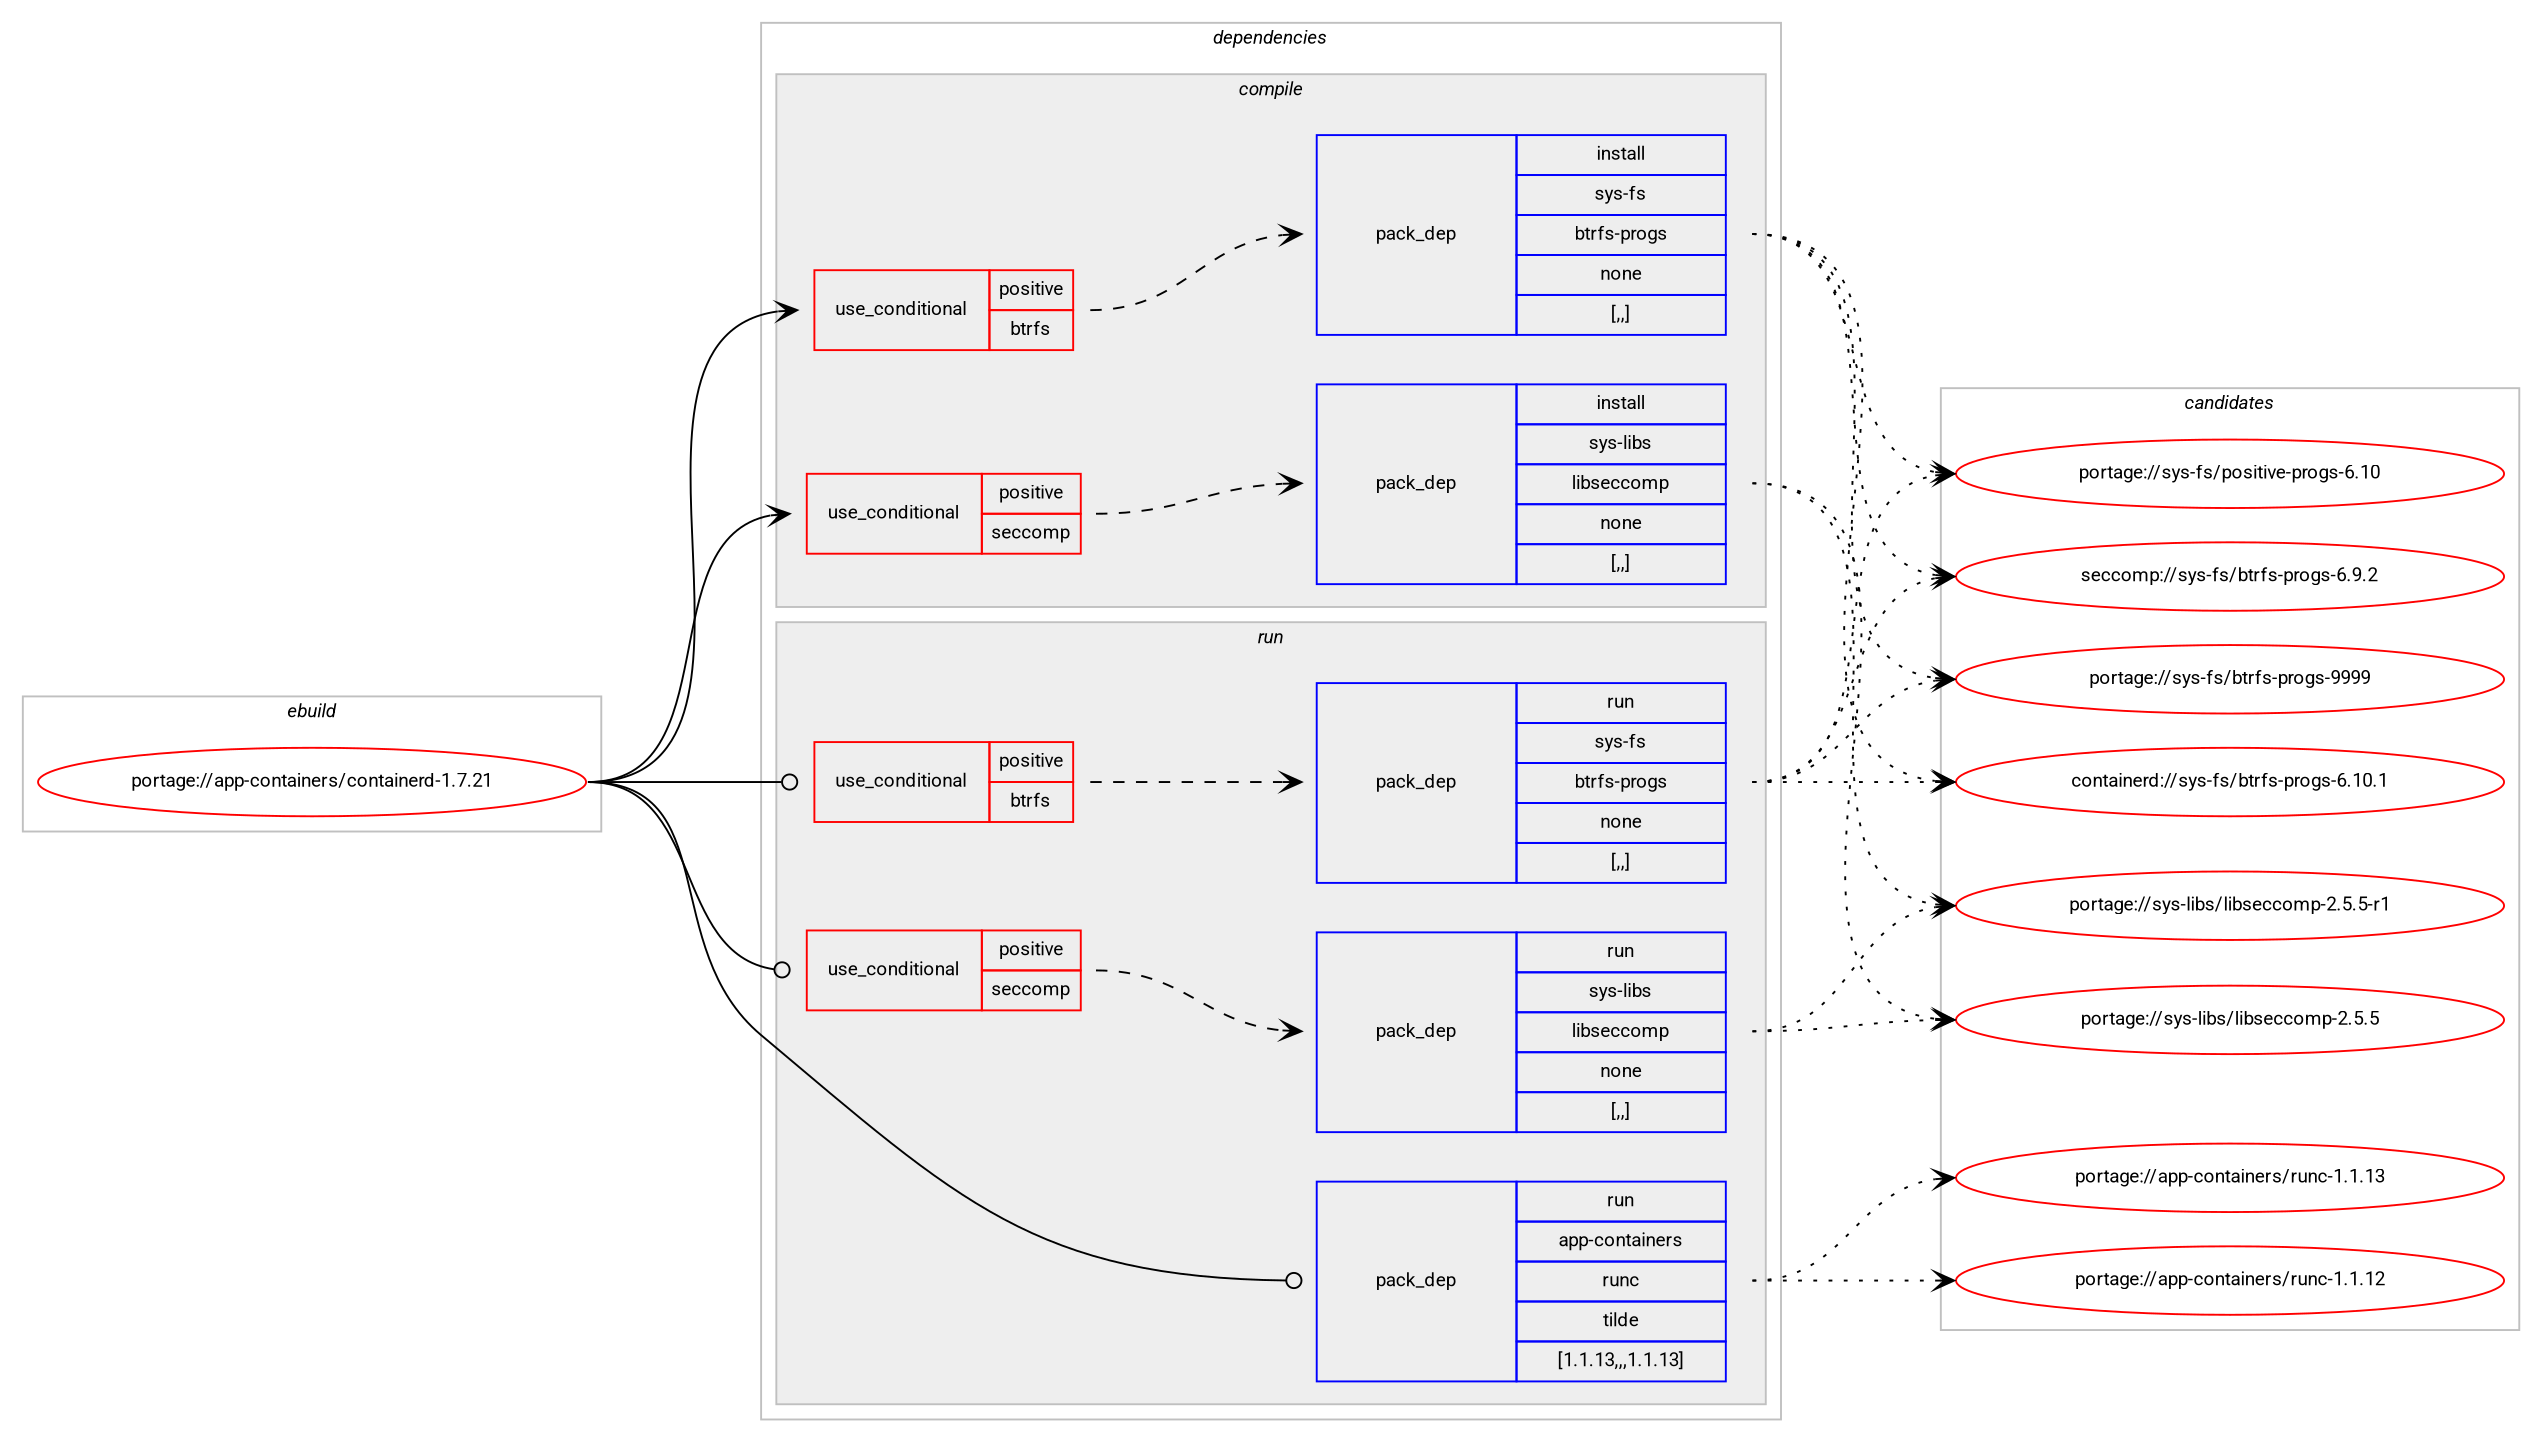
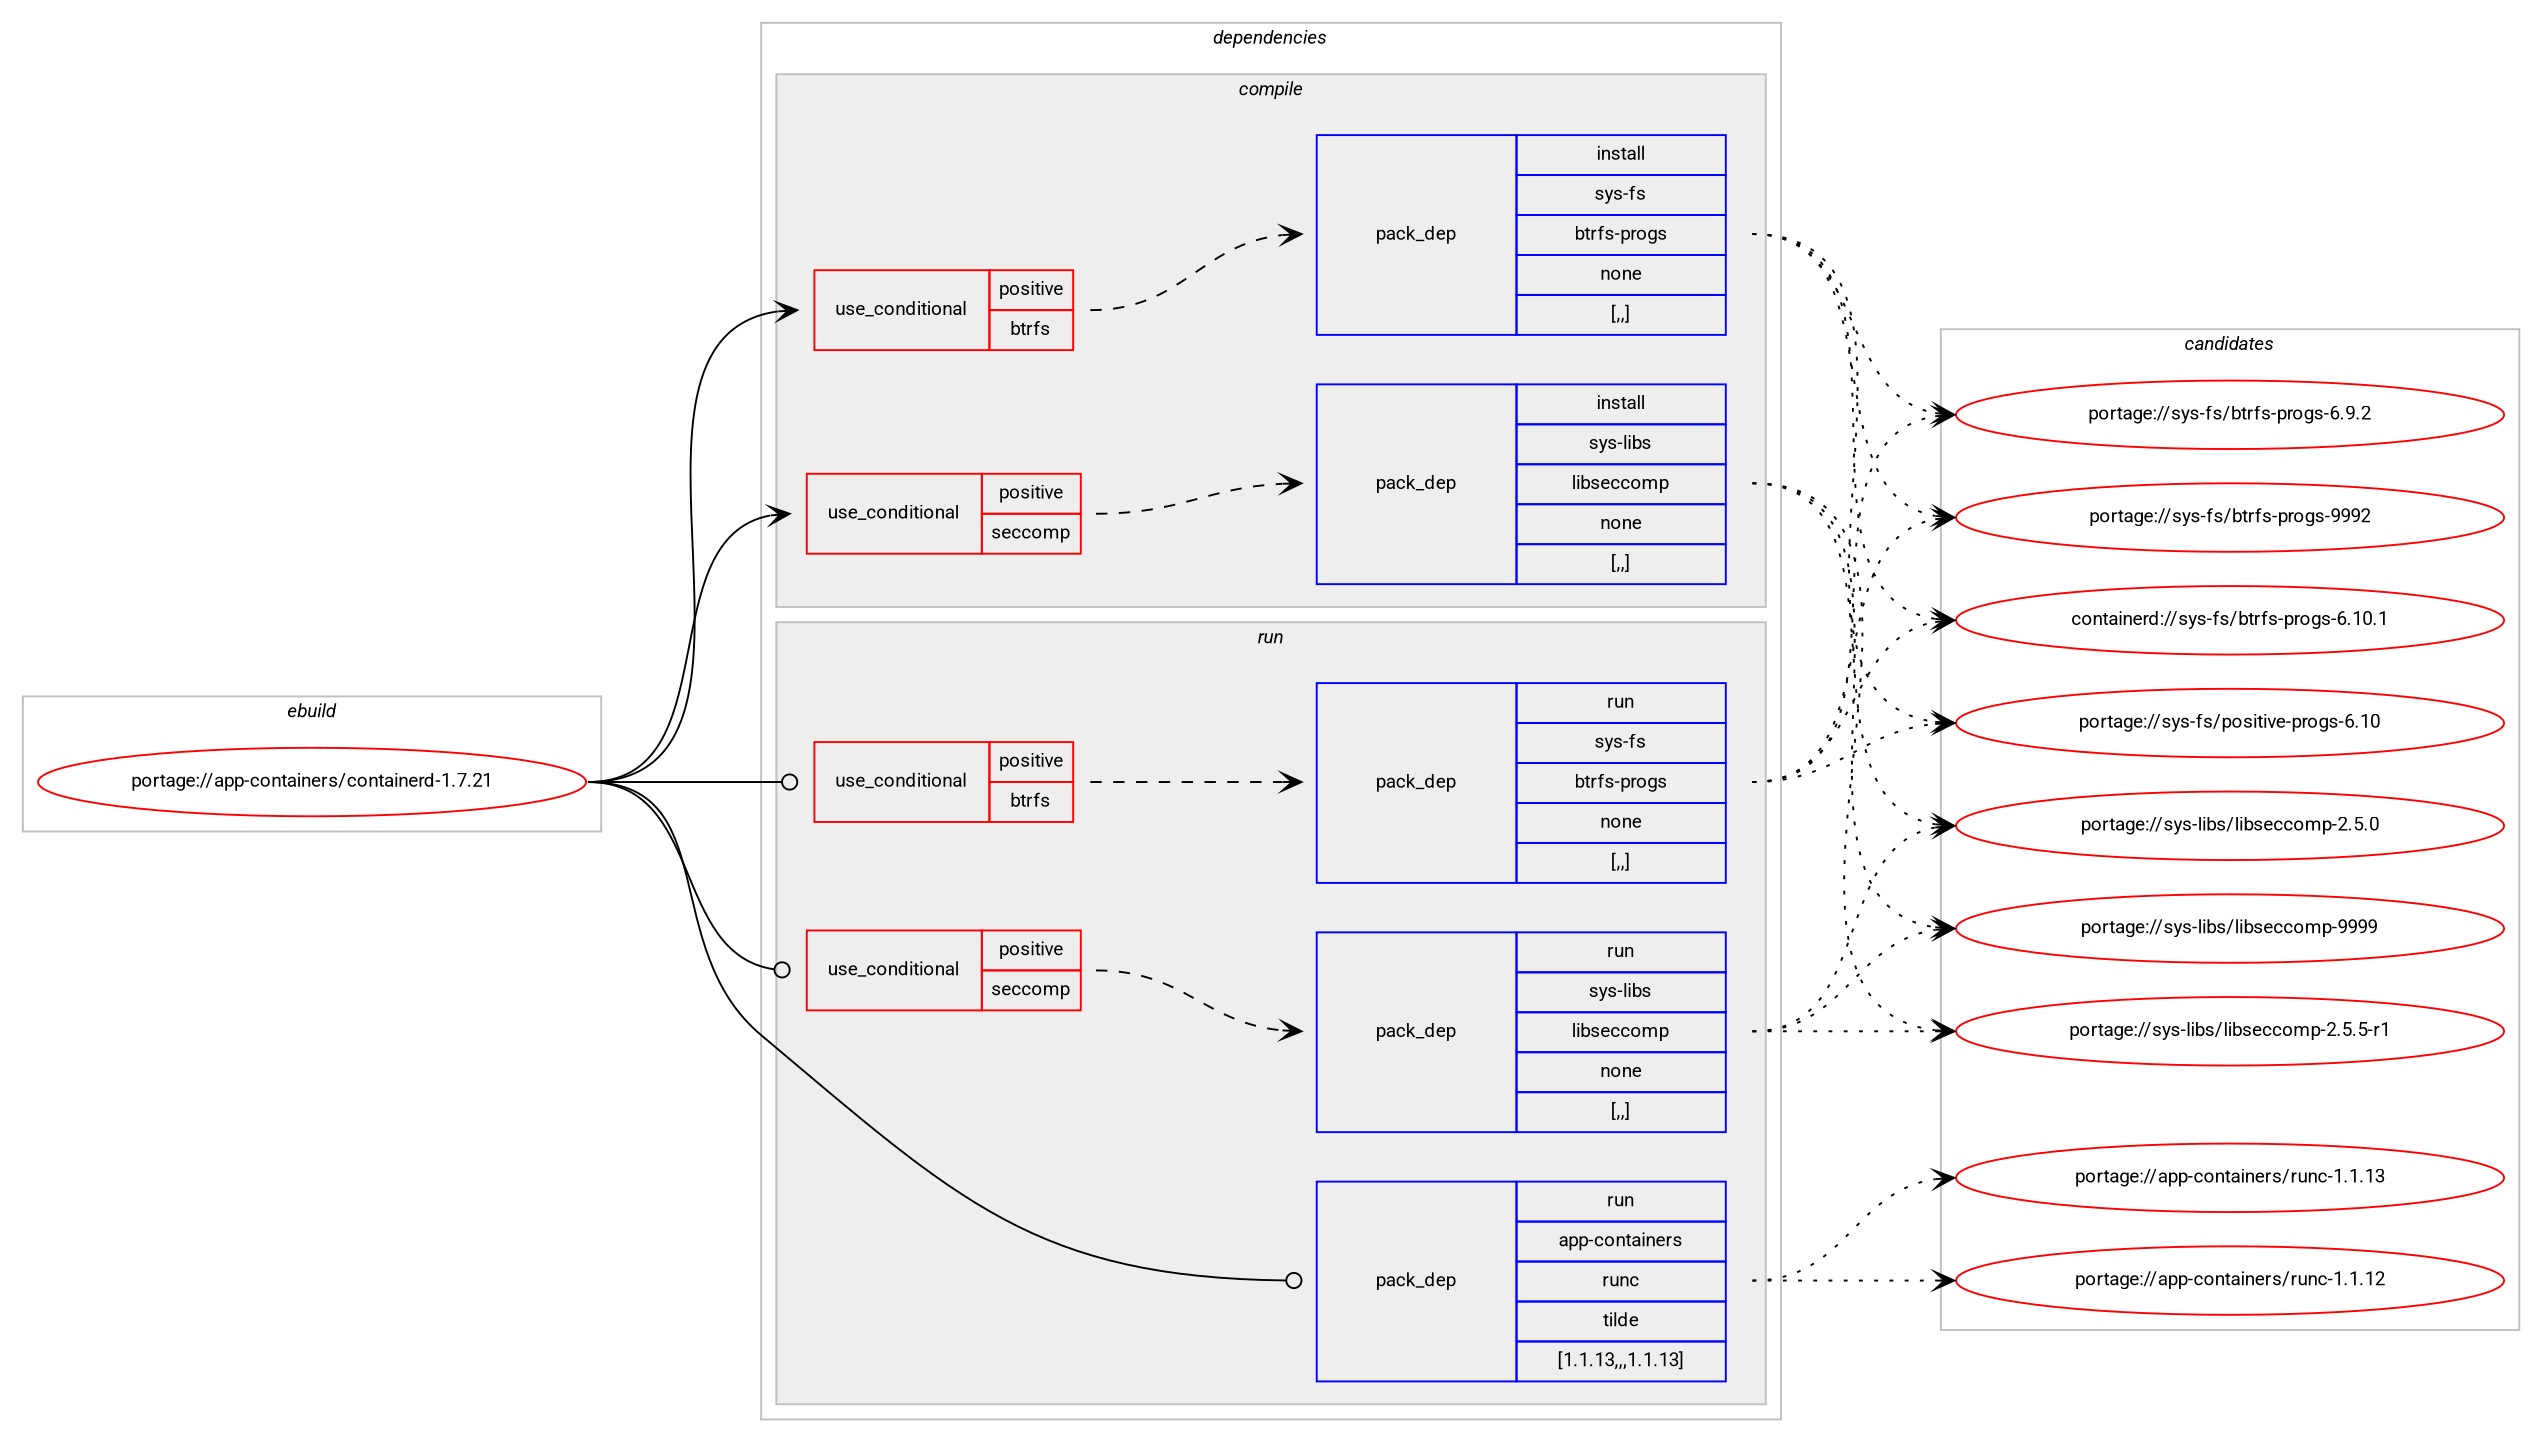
node "seccomp://sys-fs/btrfs-progs-6.9.2": label "seccomp://sys-fs/btrfs-progs-6.9.2" -> "portage://sys-fs/btrfs-progs-6.9.2"
node "portage://sys-fs/btrfs-progs-9999": label "portage://sys-fs/btrfs-progs-9999" -> "portage://sys-fs/btrfs-progs-9992"
node "portage://sys-libs/libseccomp-9999": added
node "portage://sys-libs/libseccomp-2.5.5": label "portage://sys-libs/libseccomp-2.5.5" -> "portage://sys-libs/libseccomp-2.5.0"
